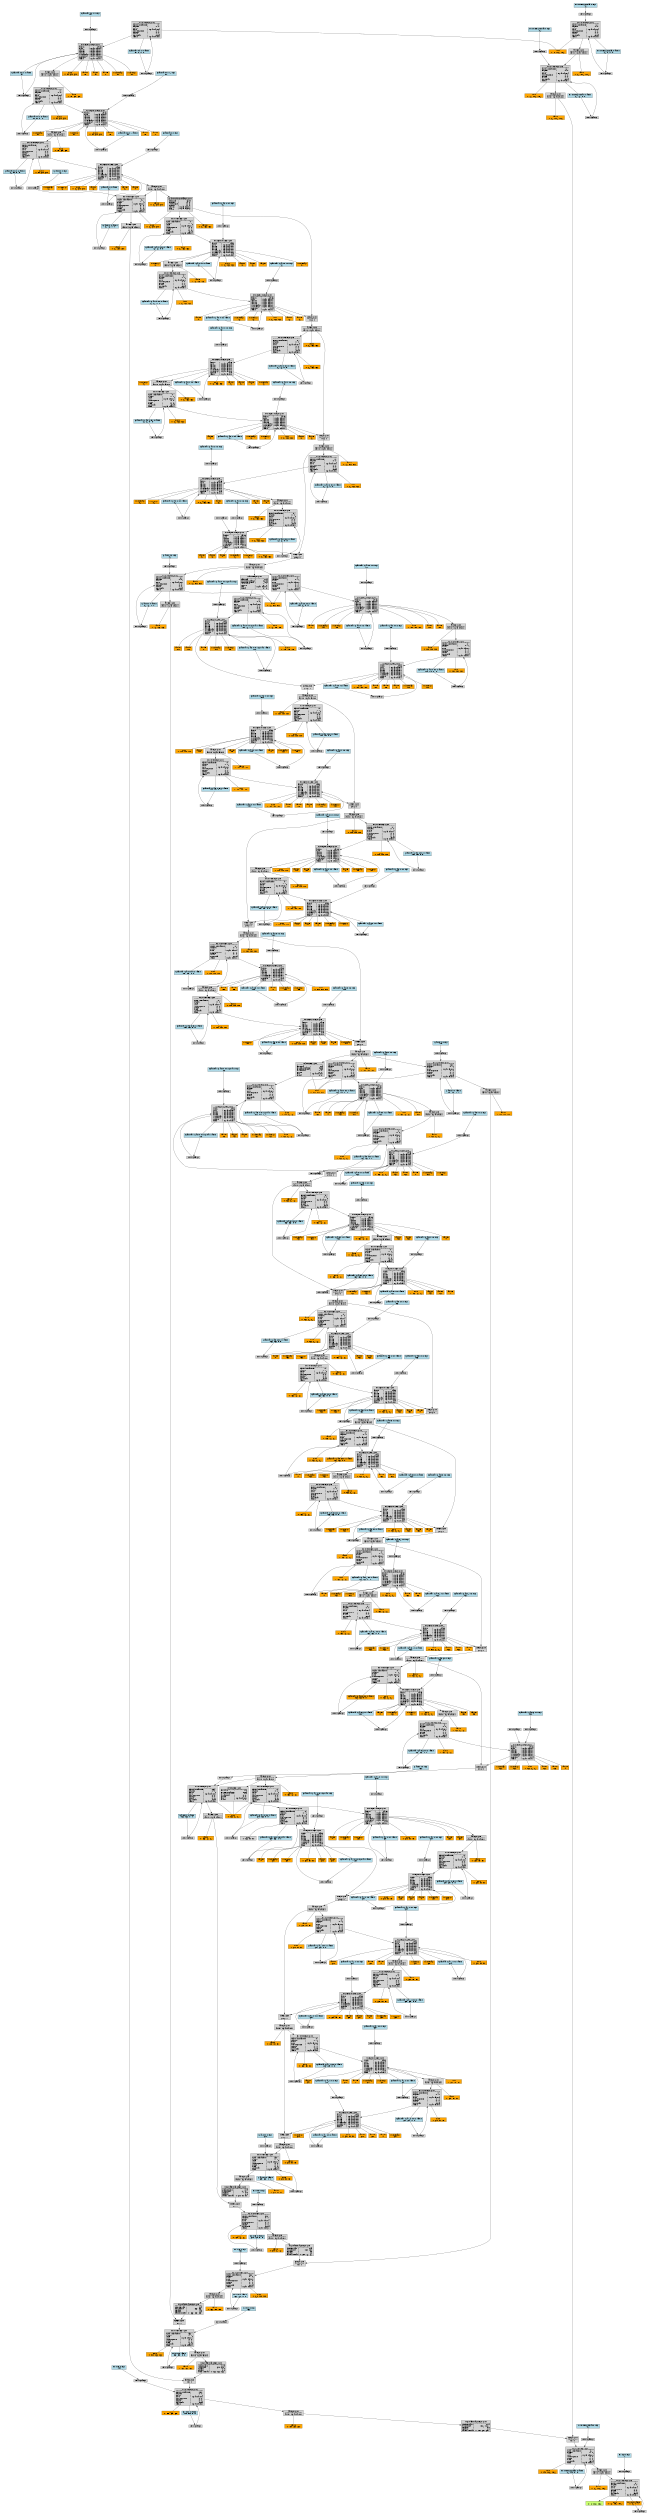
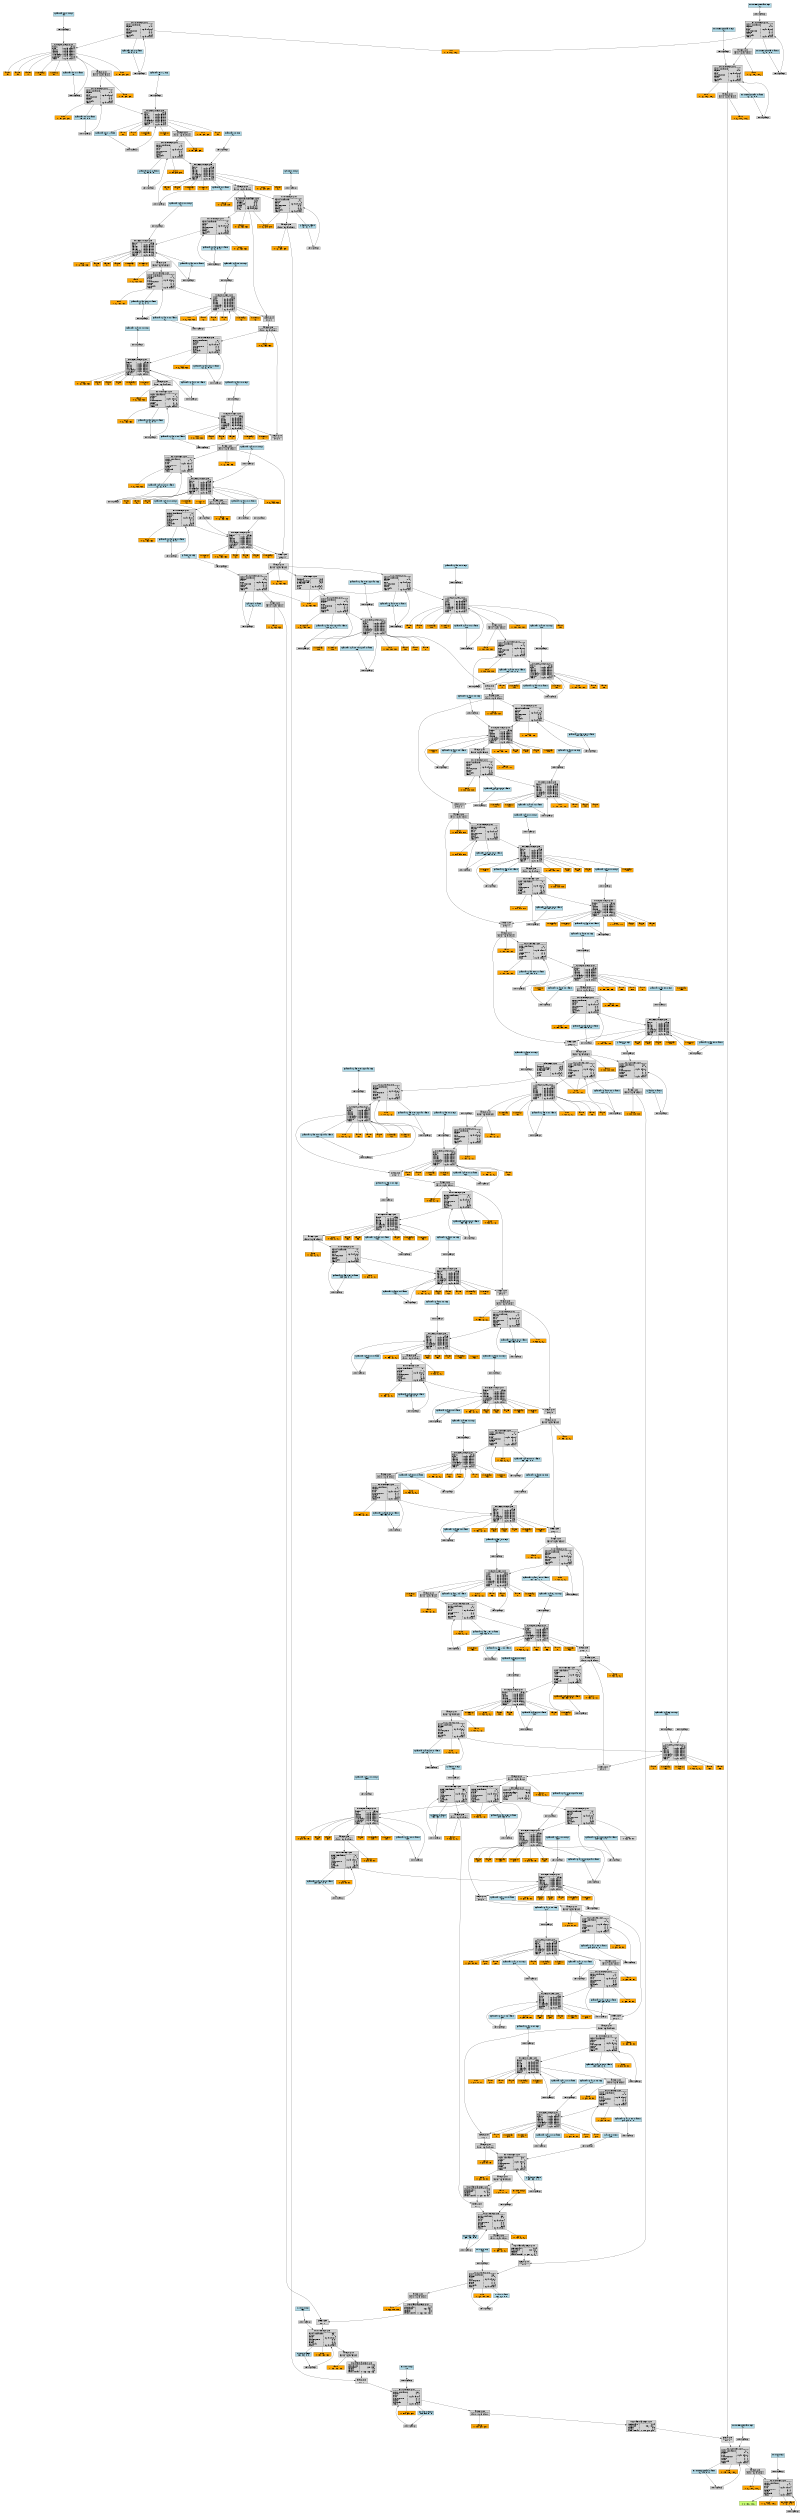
node "input (1, 64, 128, 128)": label "input (1, 64, 128, 128)" -> "downsample (1, 64, 128, 128)"
node "base_model.layer3.0.conv2.weight (256, 256, 3, 3)": removed
node "base_model.layer3.3.conv1.weight (256, 256, 3, 3)": fillcolor orange -> lightblue
node "conv_up3.0.bias (512)": fillcolor lightblue -> orange
